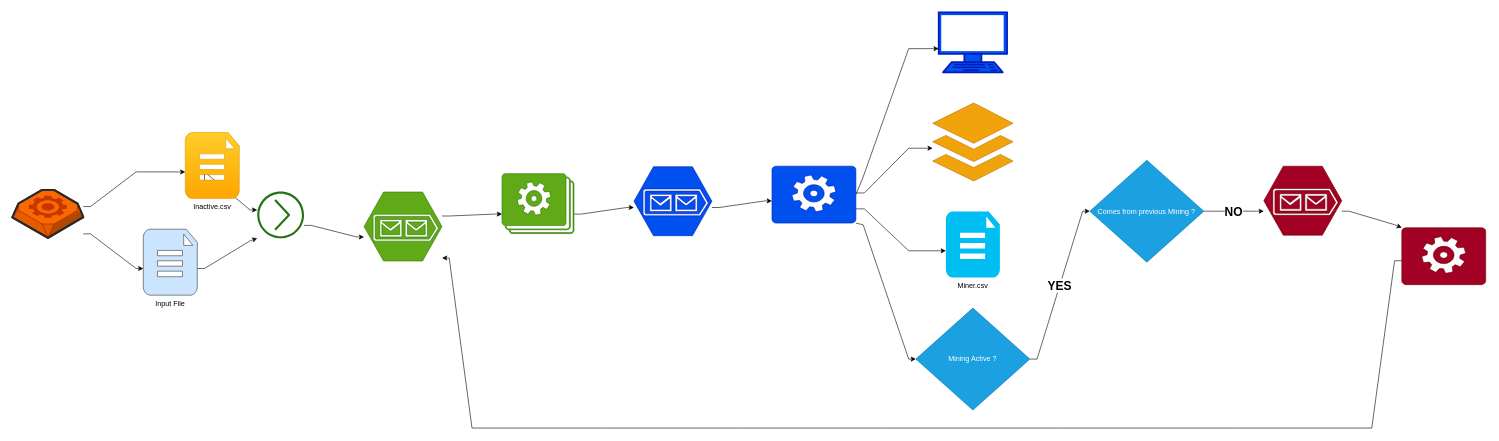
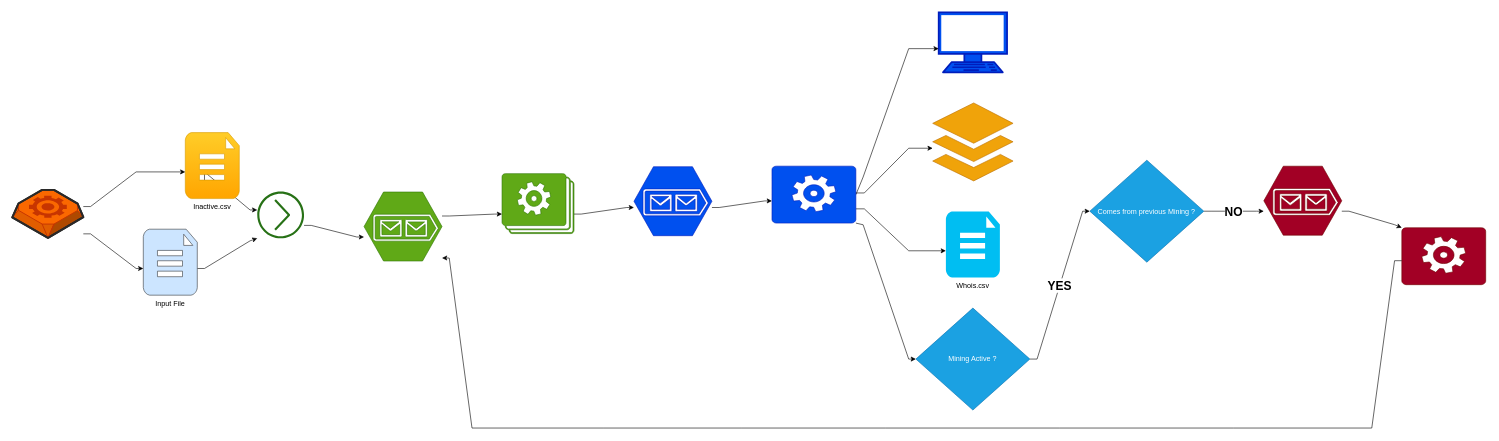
node "Miner.csv": label "Miner.csv" -> "Whois.csv"
